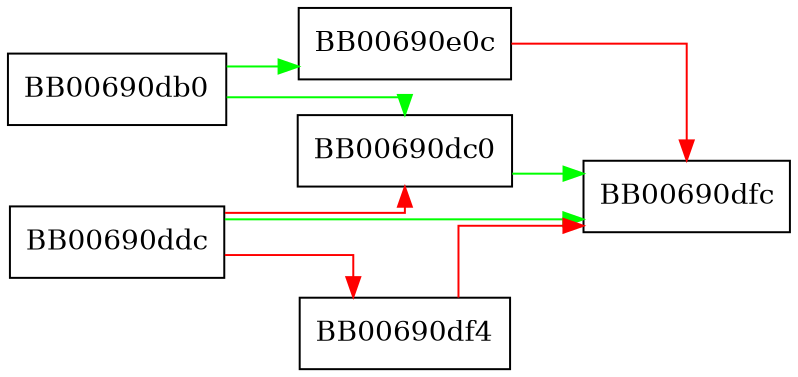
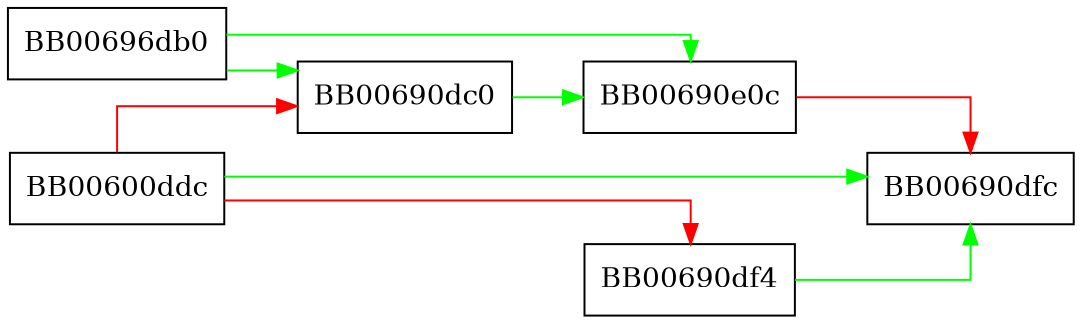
node "BB00690db0": label "BB00690db0" -> "BB00696db0"
edge "BB00690dc0" -> "BB00690dfc": now "BB00690dc0" -> "BB00690e0c"
edge "BB00690df4" -> "BB00690dfc": color red -> green
node "BB00690ddc": label "BB00690ddc" -> "BB00600ddc"
